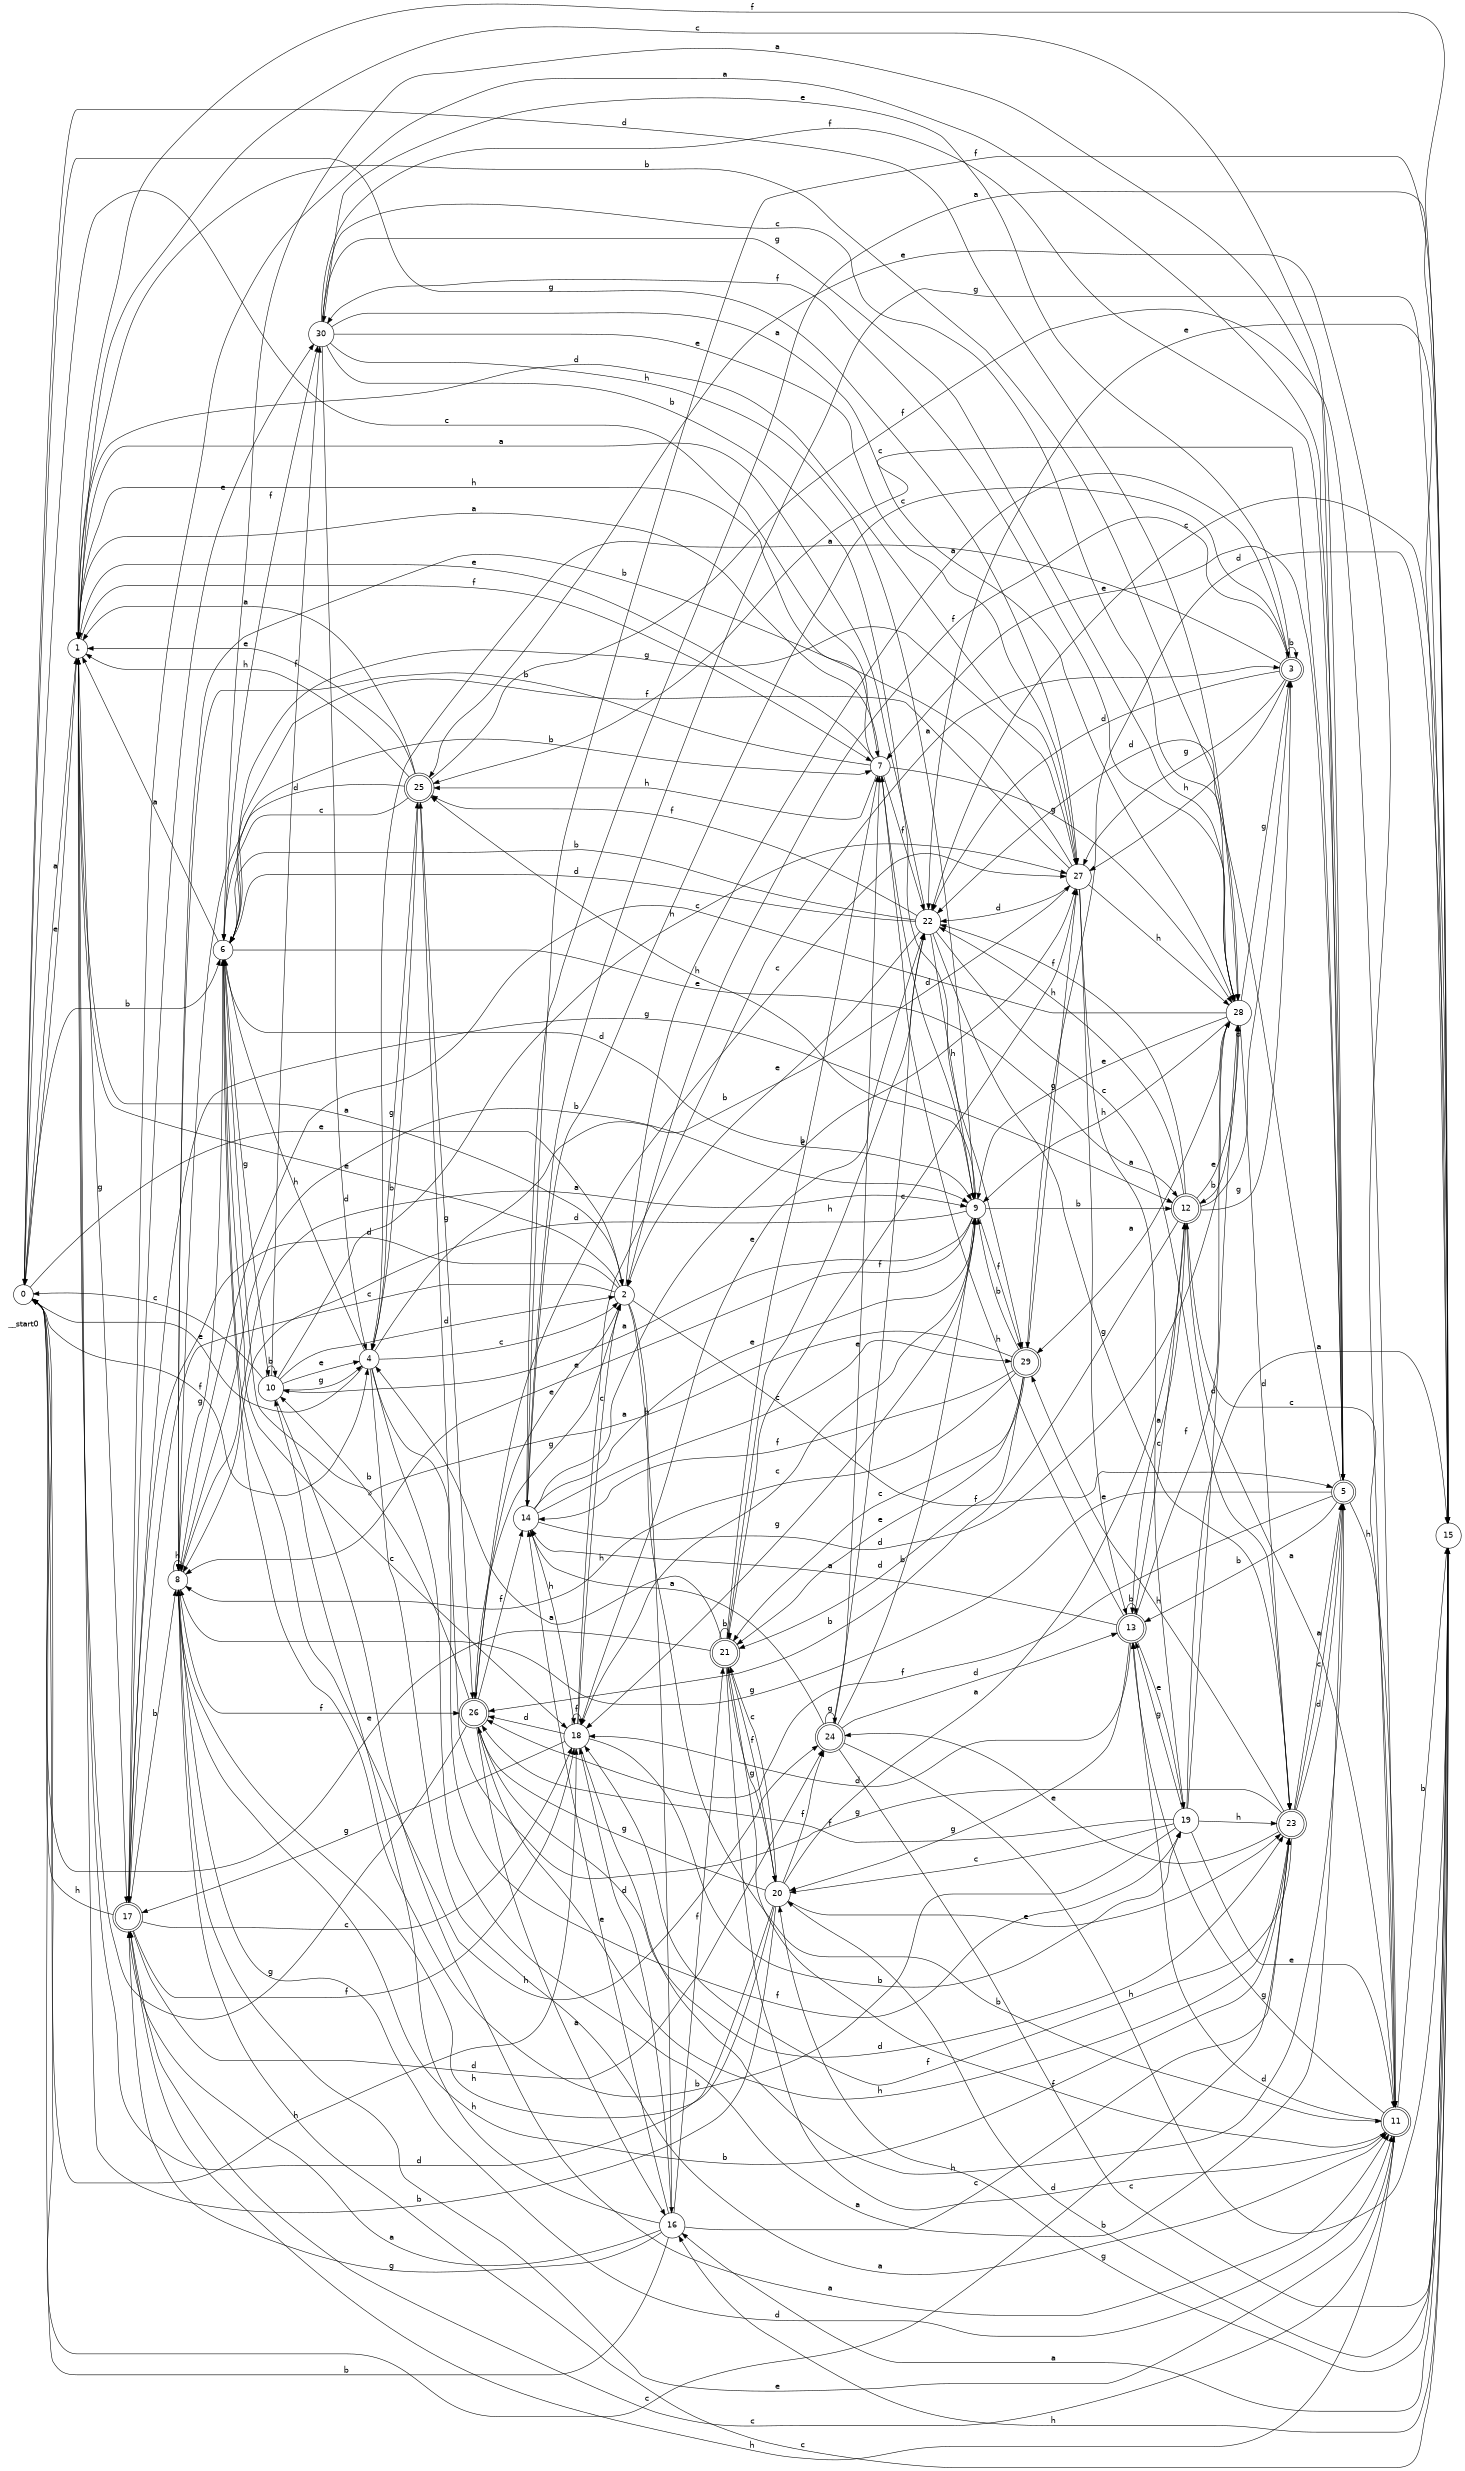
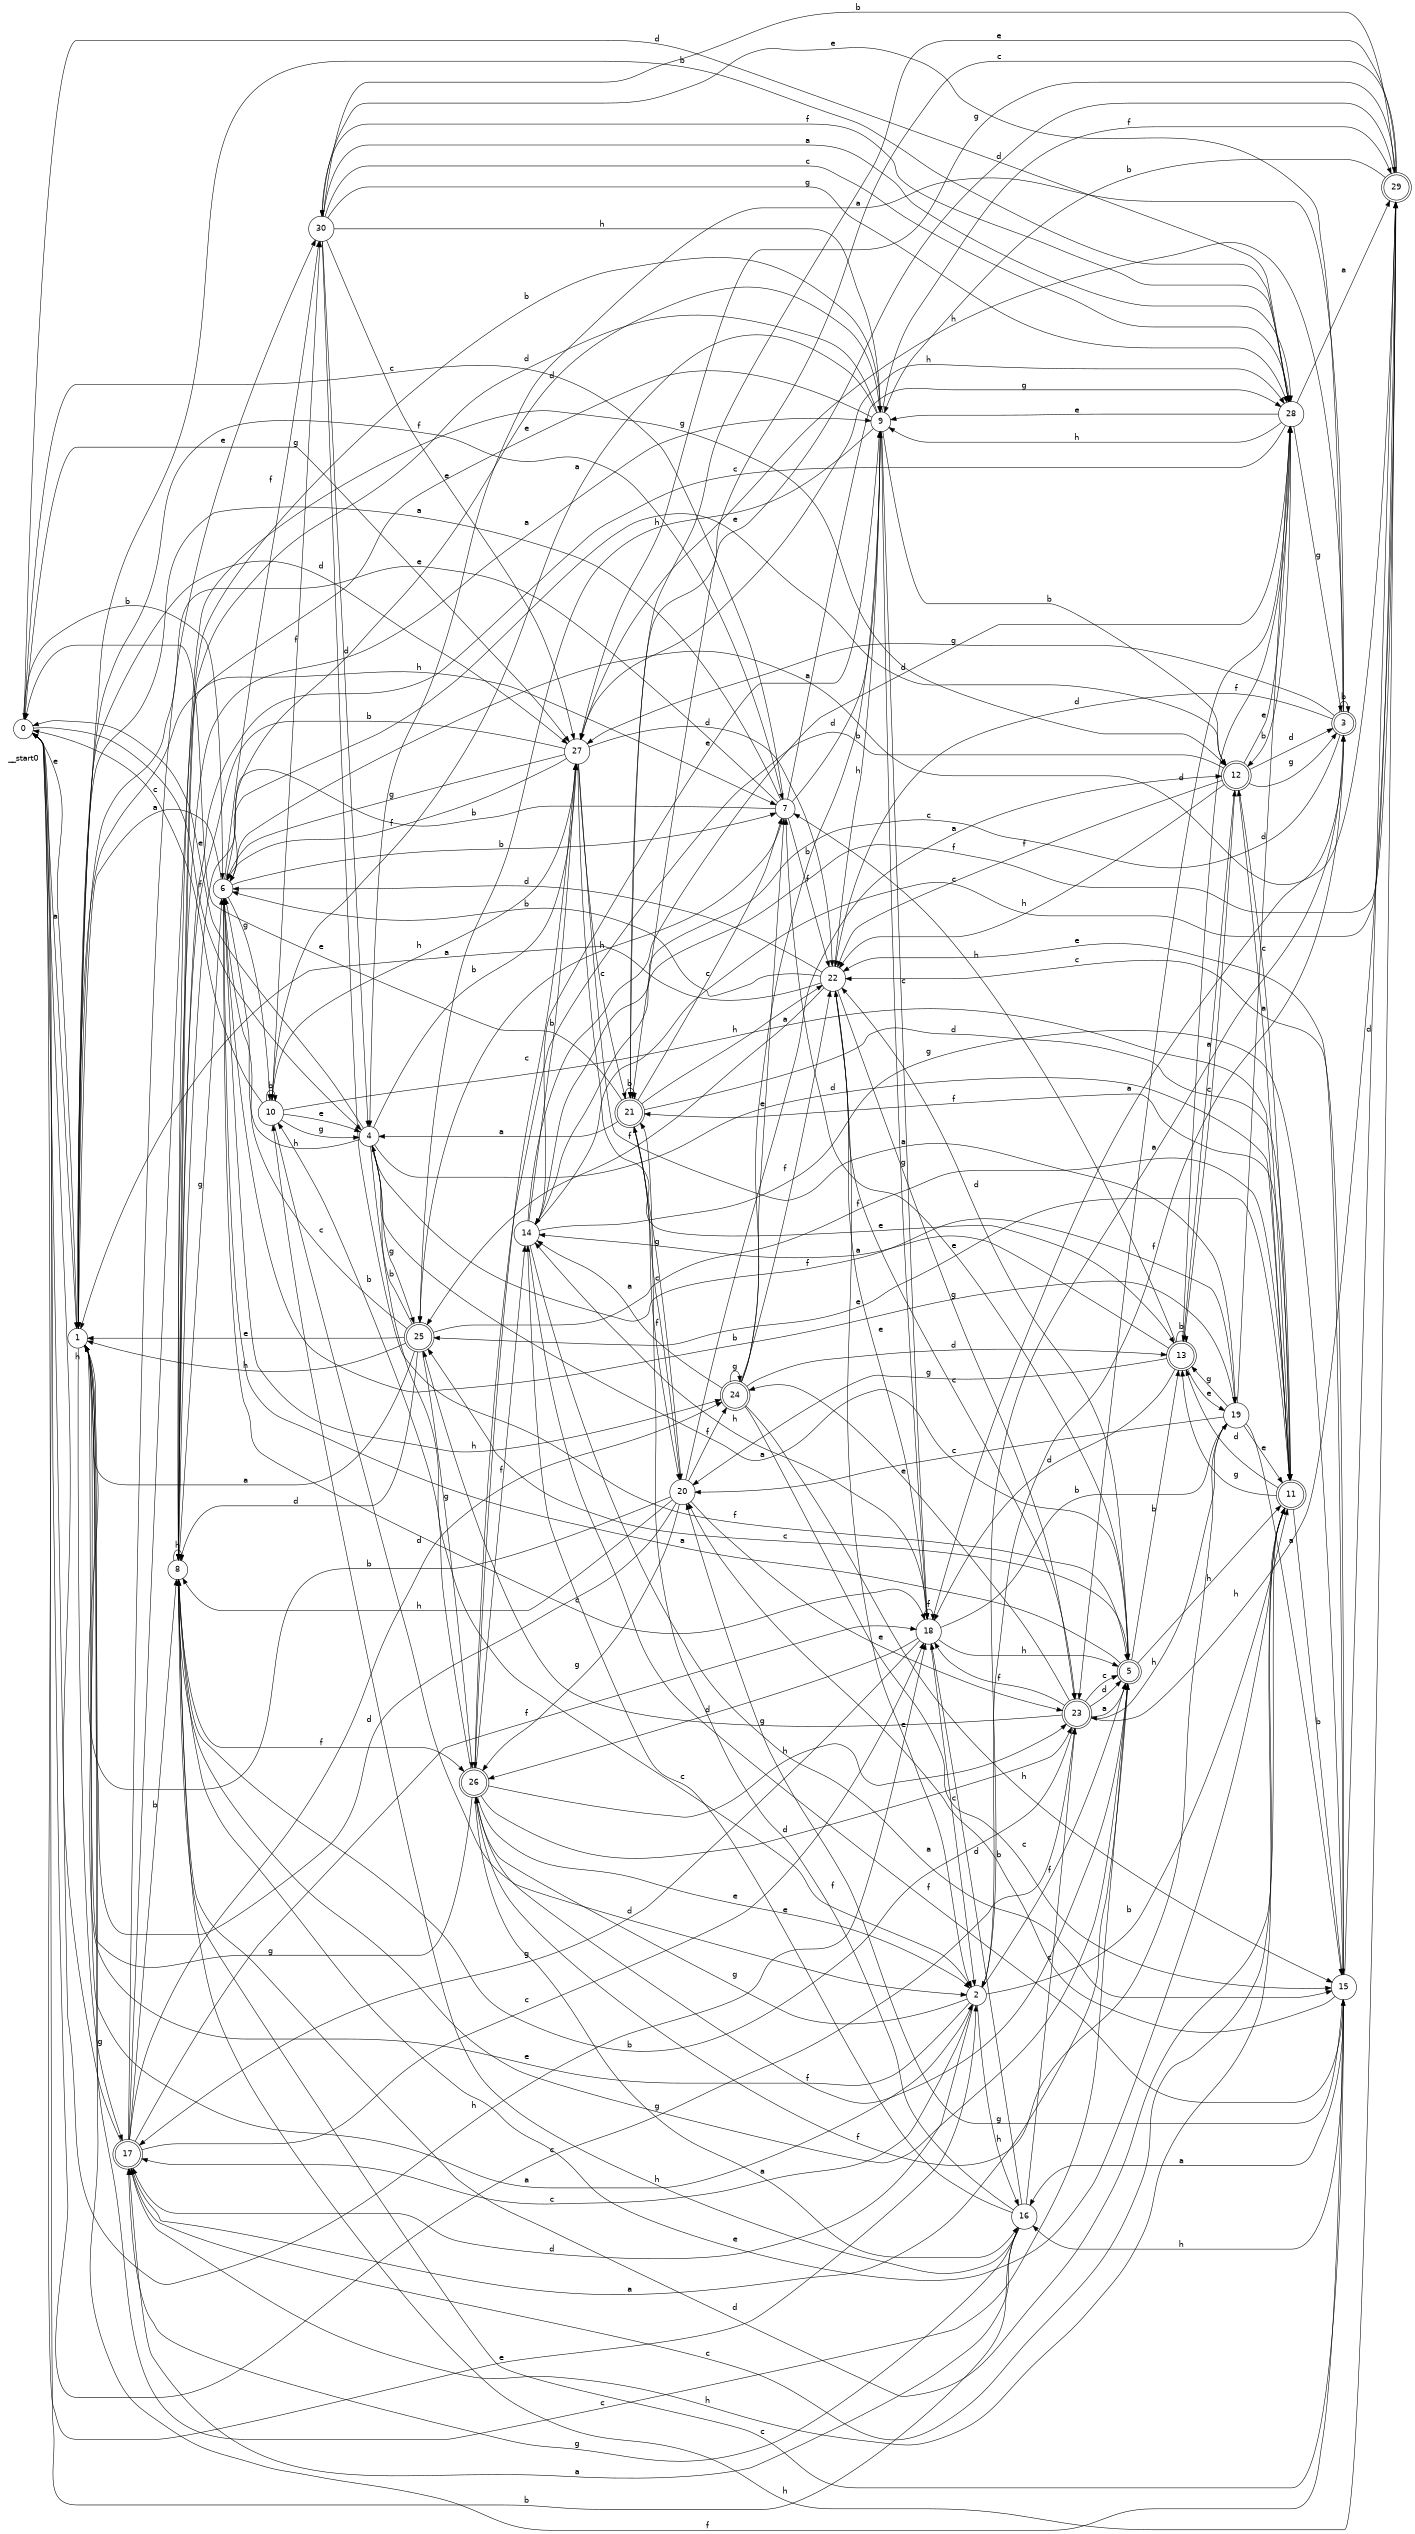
edge "14" -> "18": reversed
edge "4" -> "11": label "a" -> "d"
edge "15" -> "8": reversed
